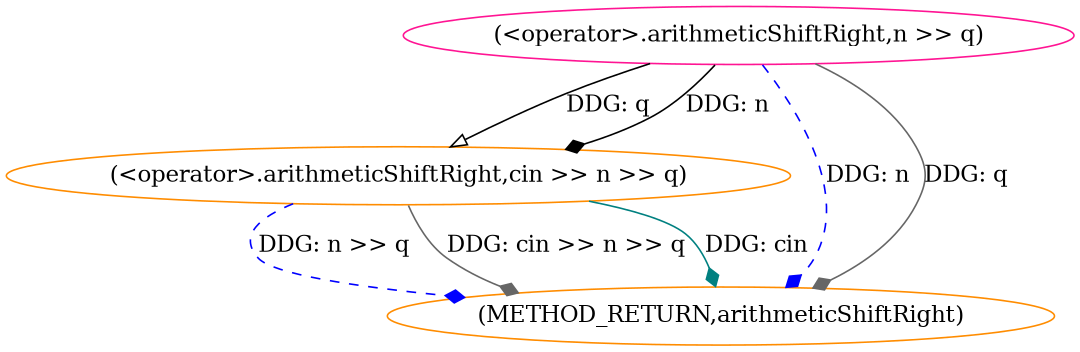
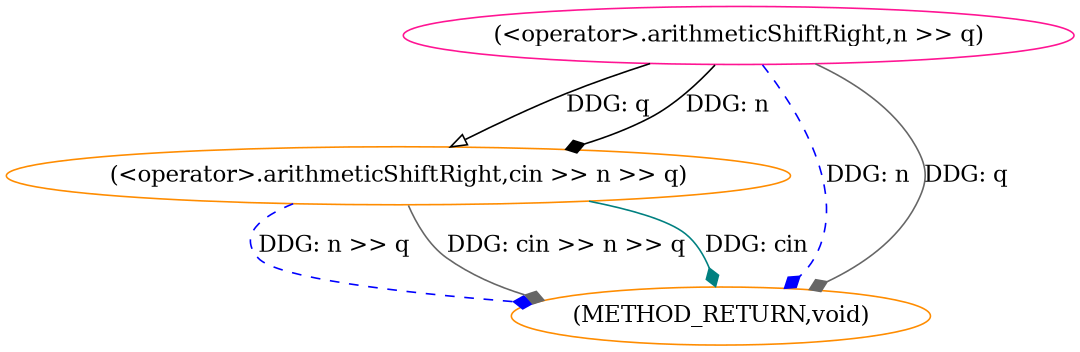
node "(METHOD_RETURN,arithmeticShiftRight)": label "(METHOD_RETURN,arithmeticShiftRight)" -> "(METHOD_RETURN,void)"
